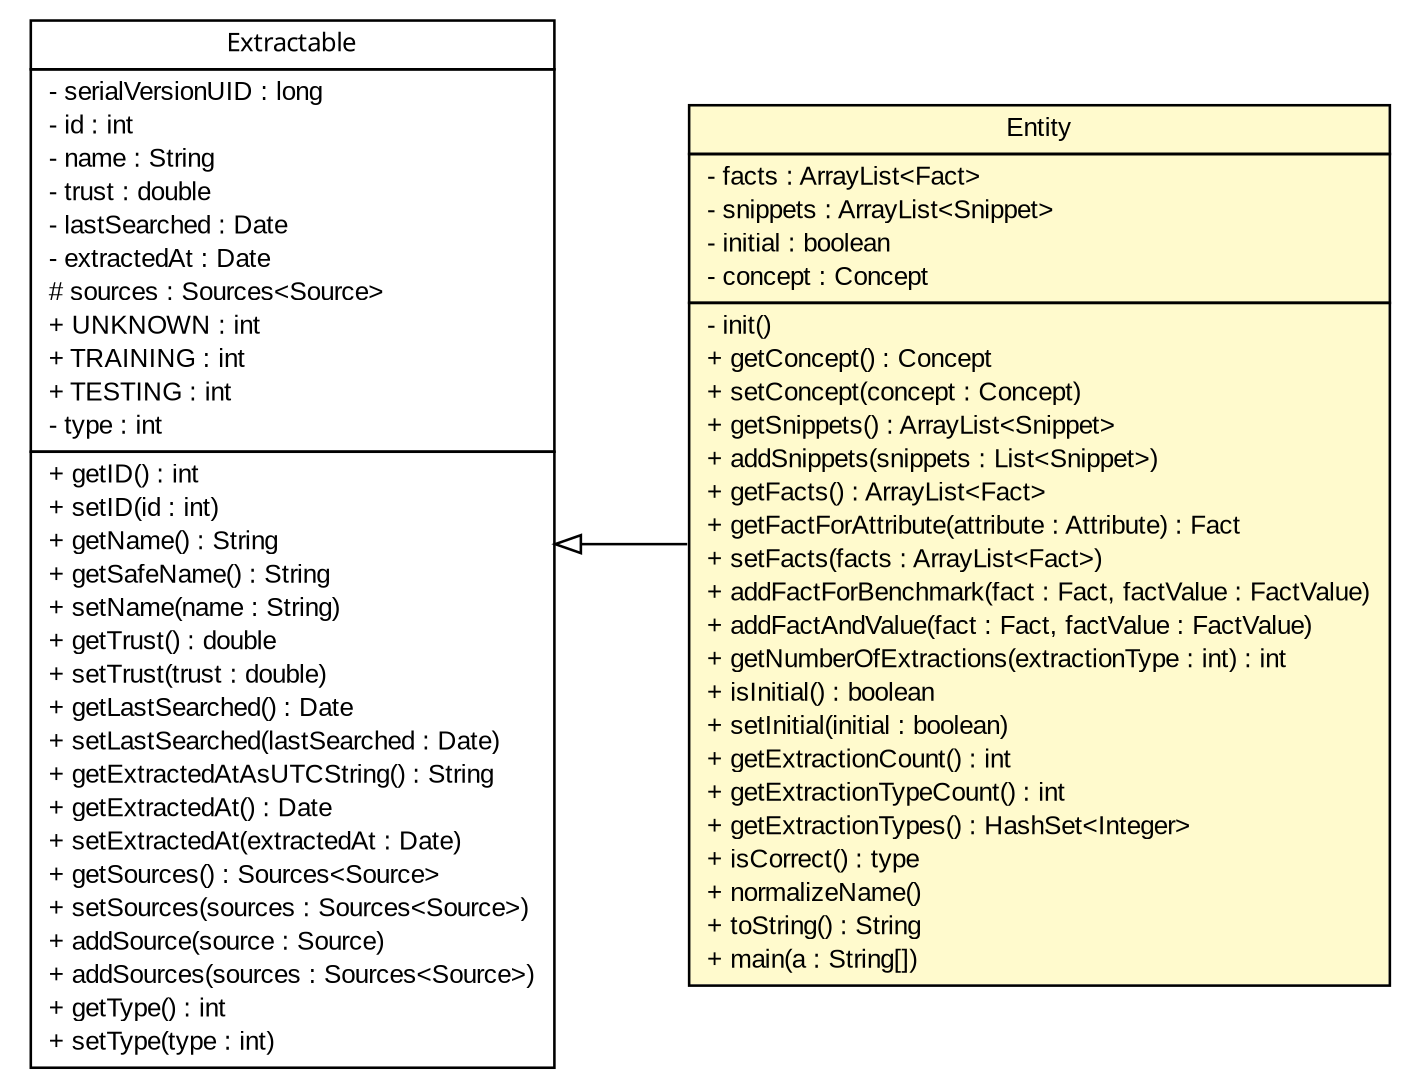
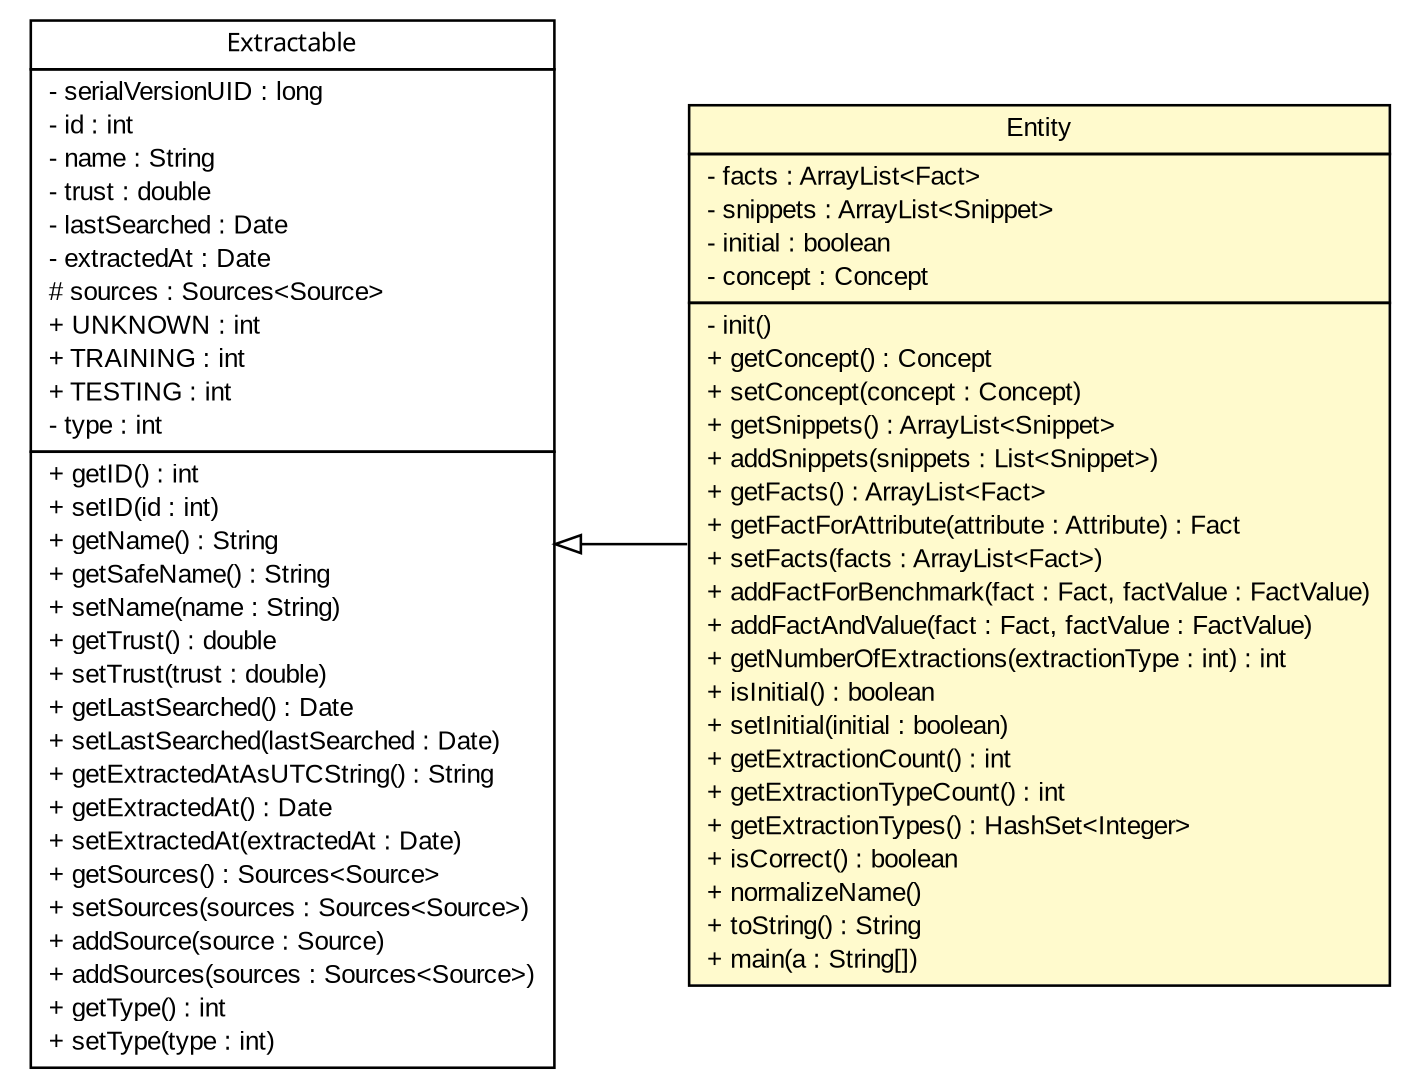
node "Entity": text "+ isCorrect() : type" -> "+ isCorrect() : boolean"
